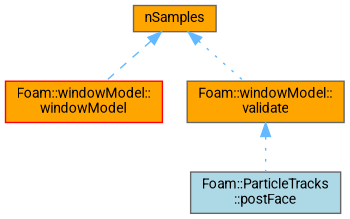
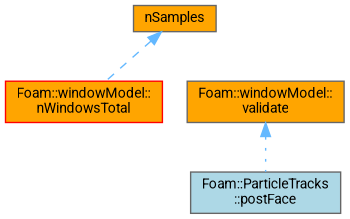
edge "Foam::windowModel:: validate" -> "nSamples": removed
node "Foam::windowModel:: windowModel": label "Foam::windowModel:: windowModel" -> "Foam::windowModel:: nWindowsTotal"
